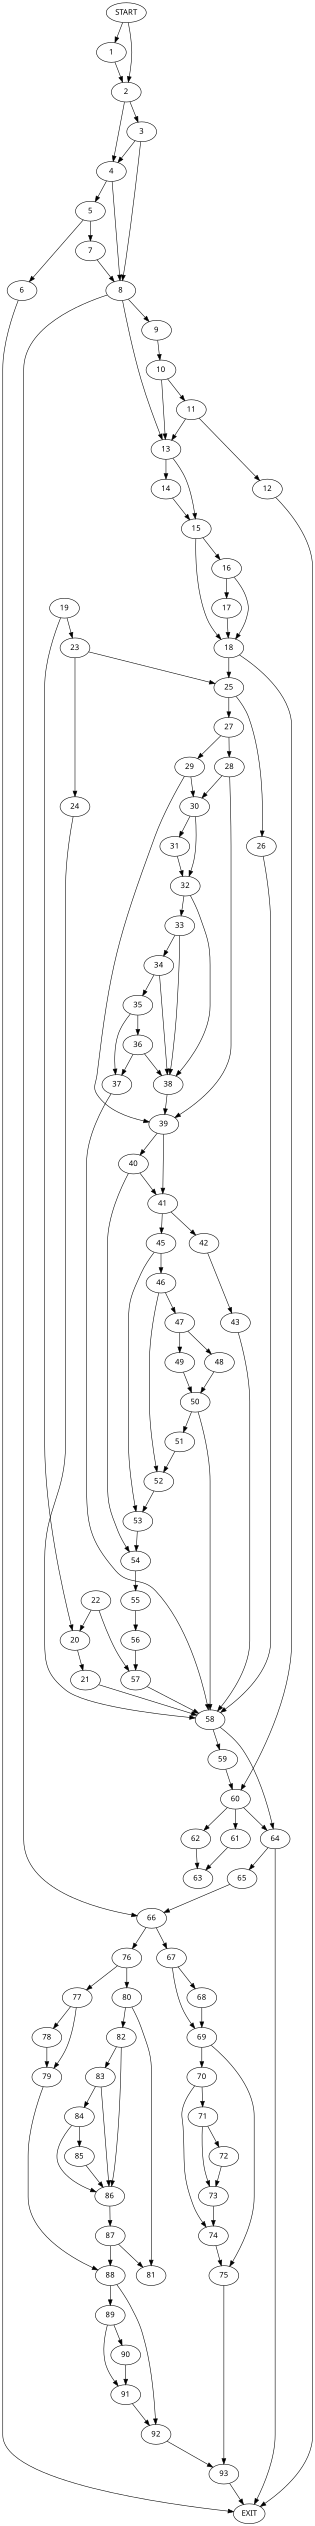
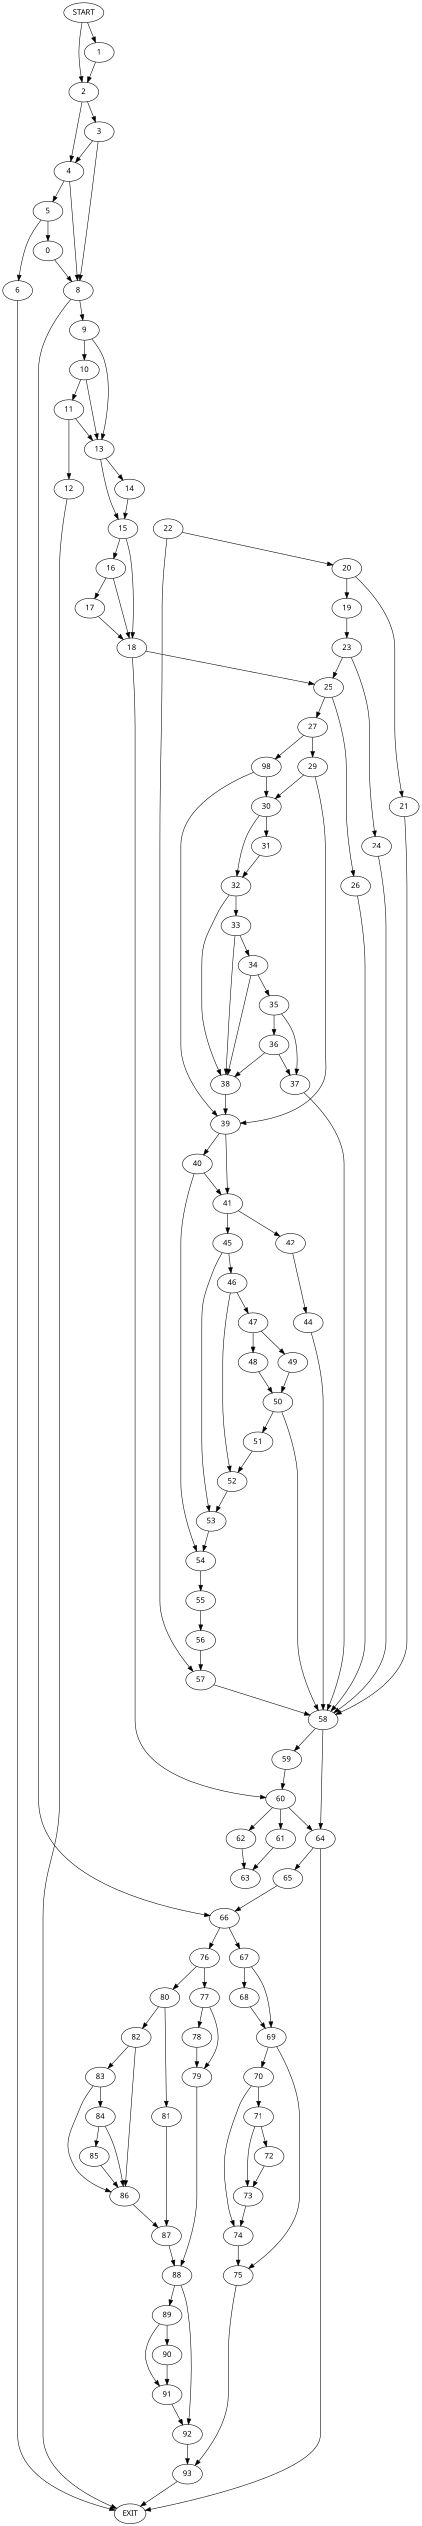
node "7": label "7" -> "0"
edge "8" -> "13": now "9" -> "13"
node "28": label "28" -> "98"
edge "19" -> "20": reversed
node "43": label "43" -> "44"
edge "87" -> "81": reversed
